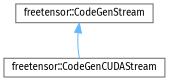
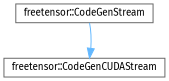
edge "freetensor::CodeGenCUDAStream" -> "freetensor::CodeGenStream": reversed
